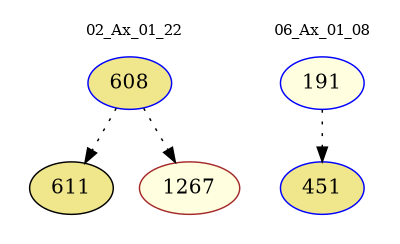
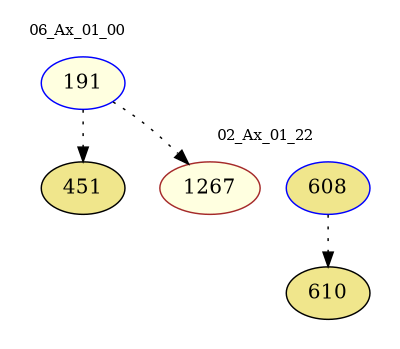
cluster "06_Ax_01_08": label "06_Ax_01_08" -> "06_Ax_01_00"
edge "608" -> "1267": now "191" -> "1267"
node "611": label "611" -> "610"
node "451": color blue -> black
